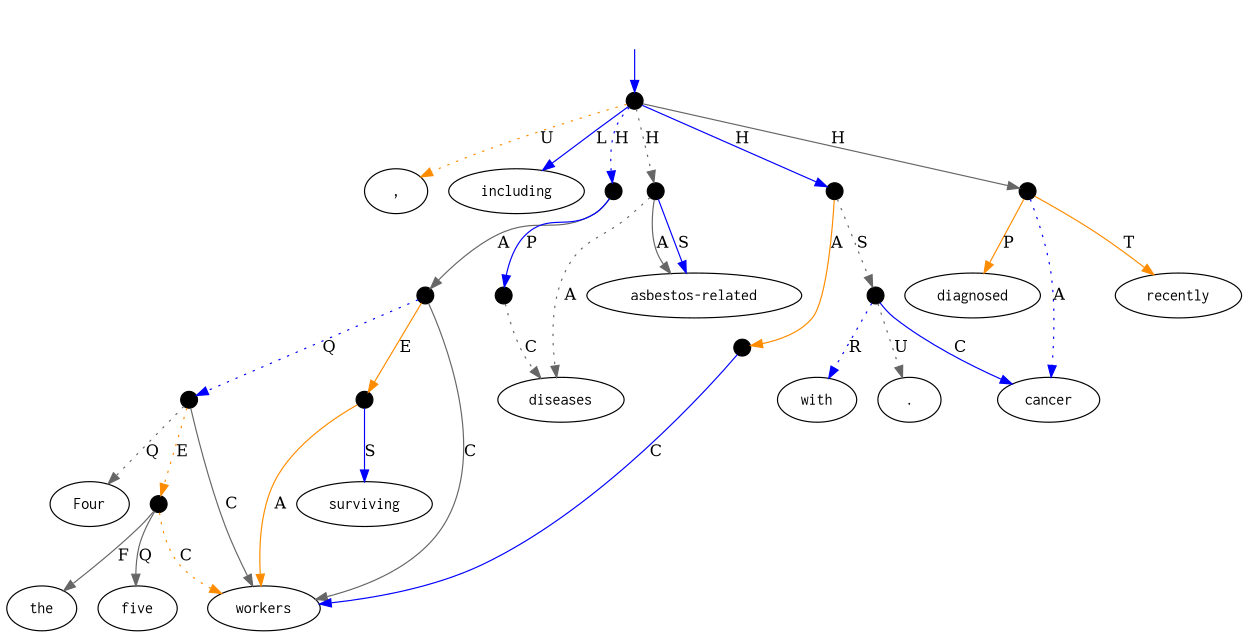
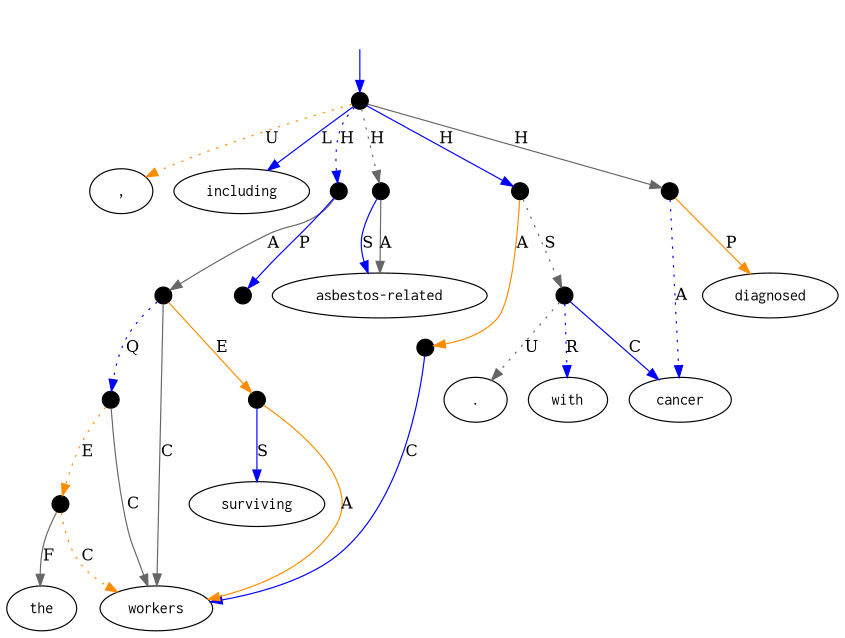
node "recently": removed
node "diseases": removed
node "Four": removed
node "five": removed
